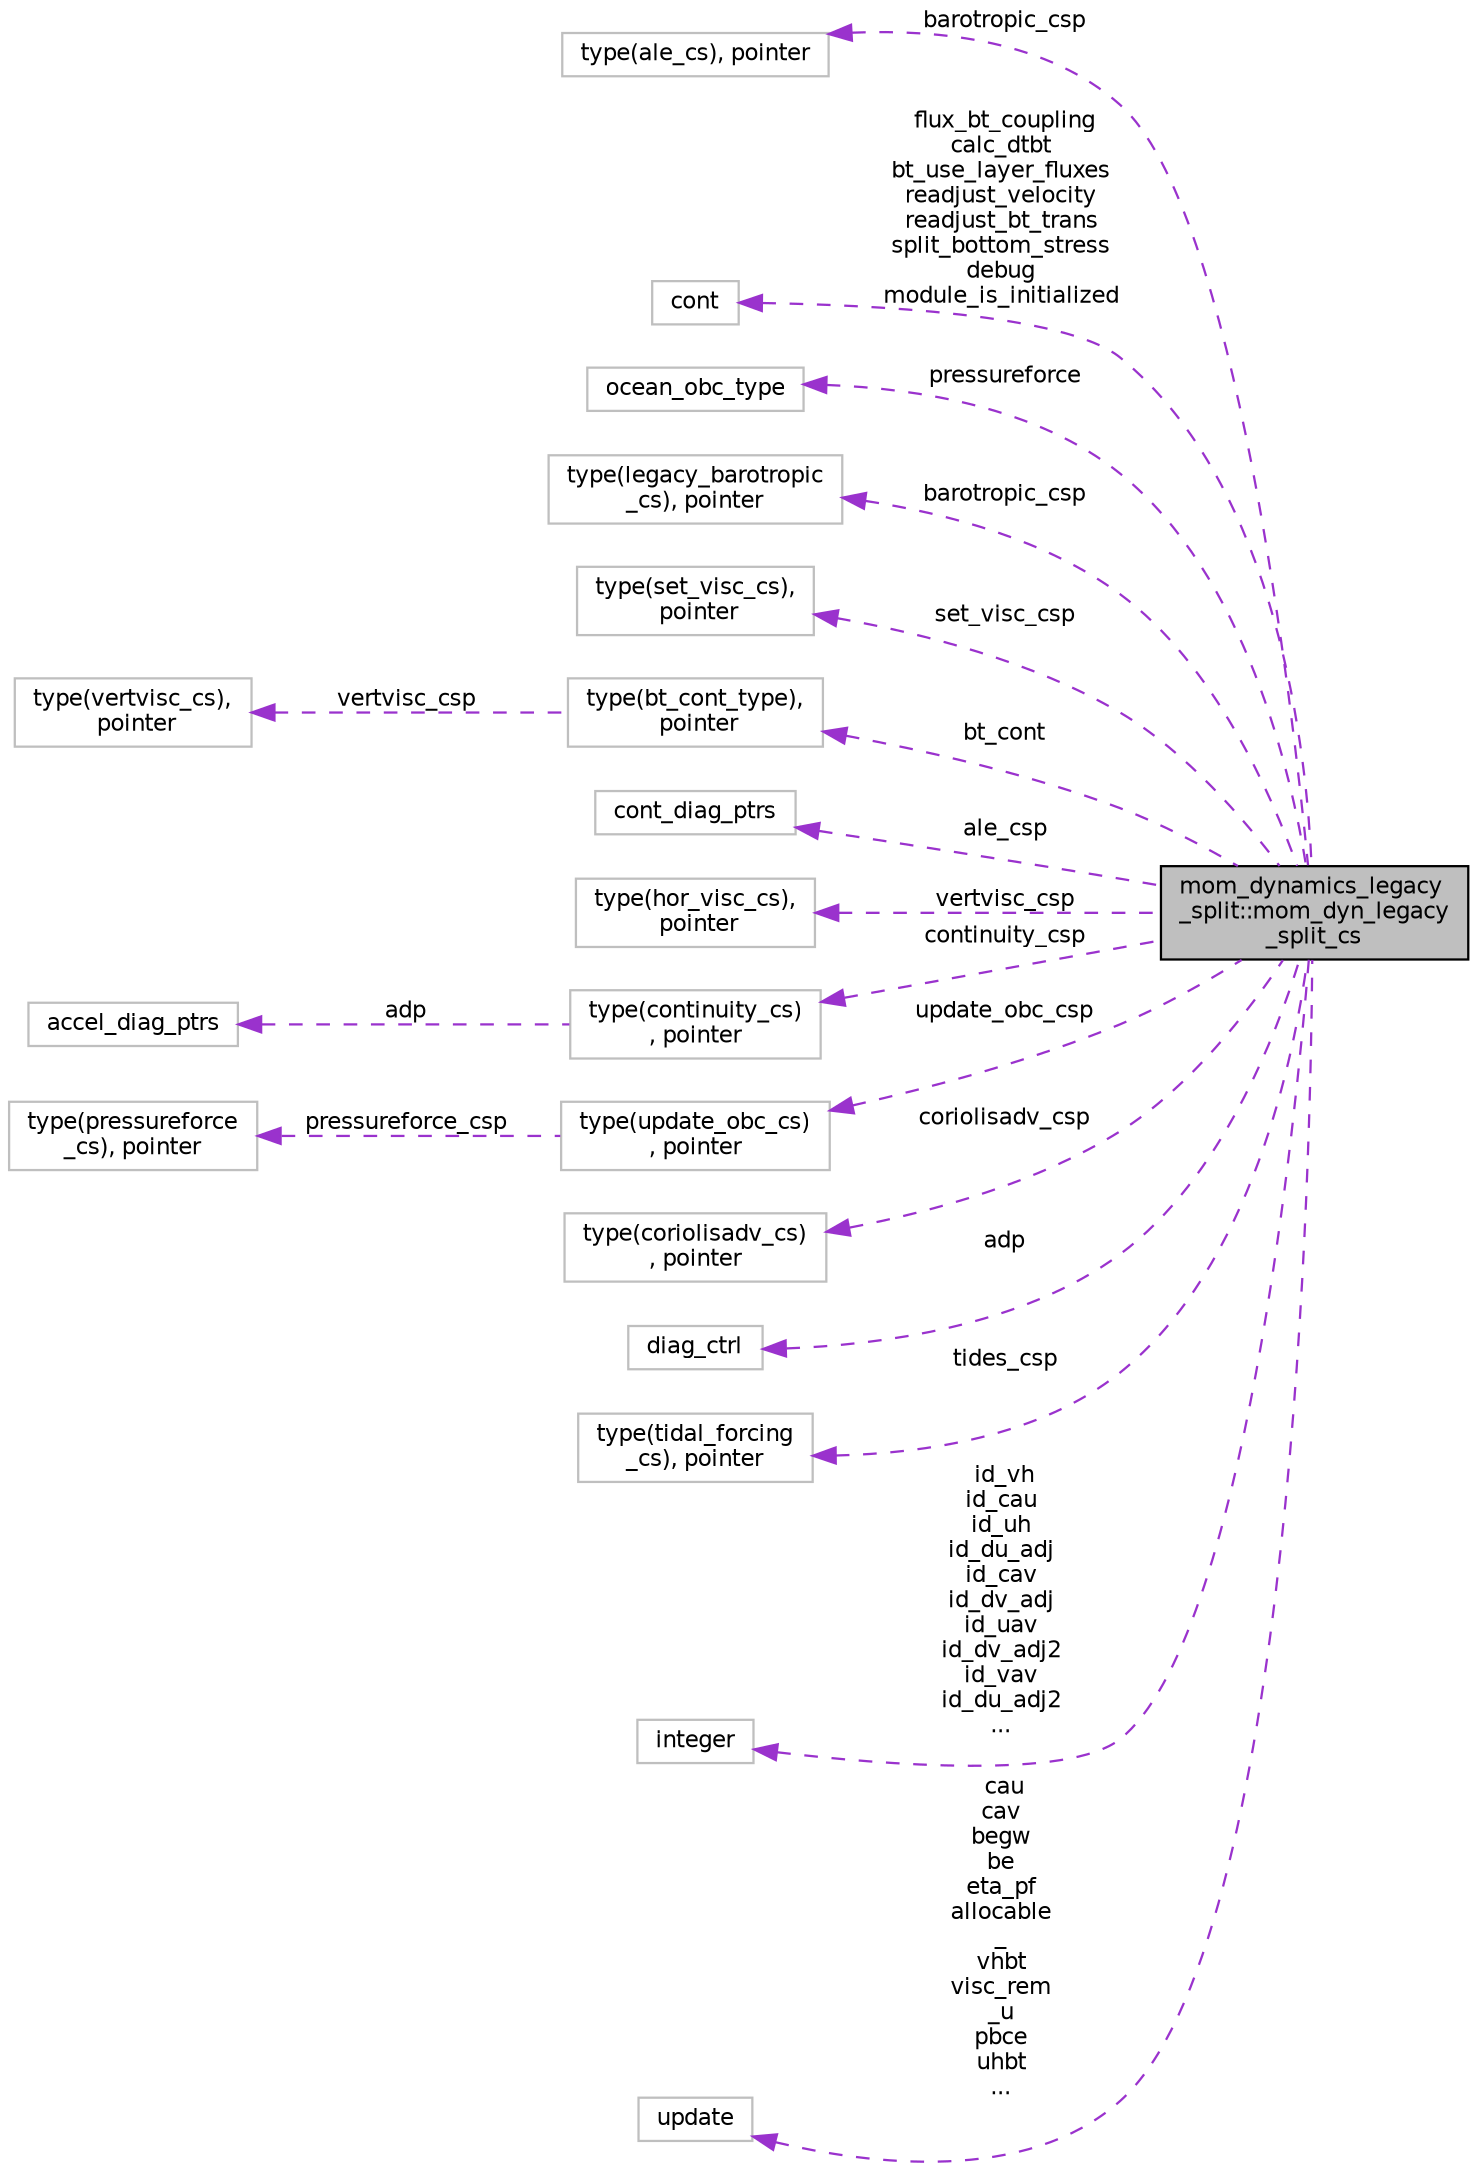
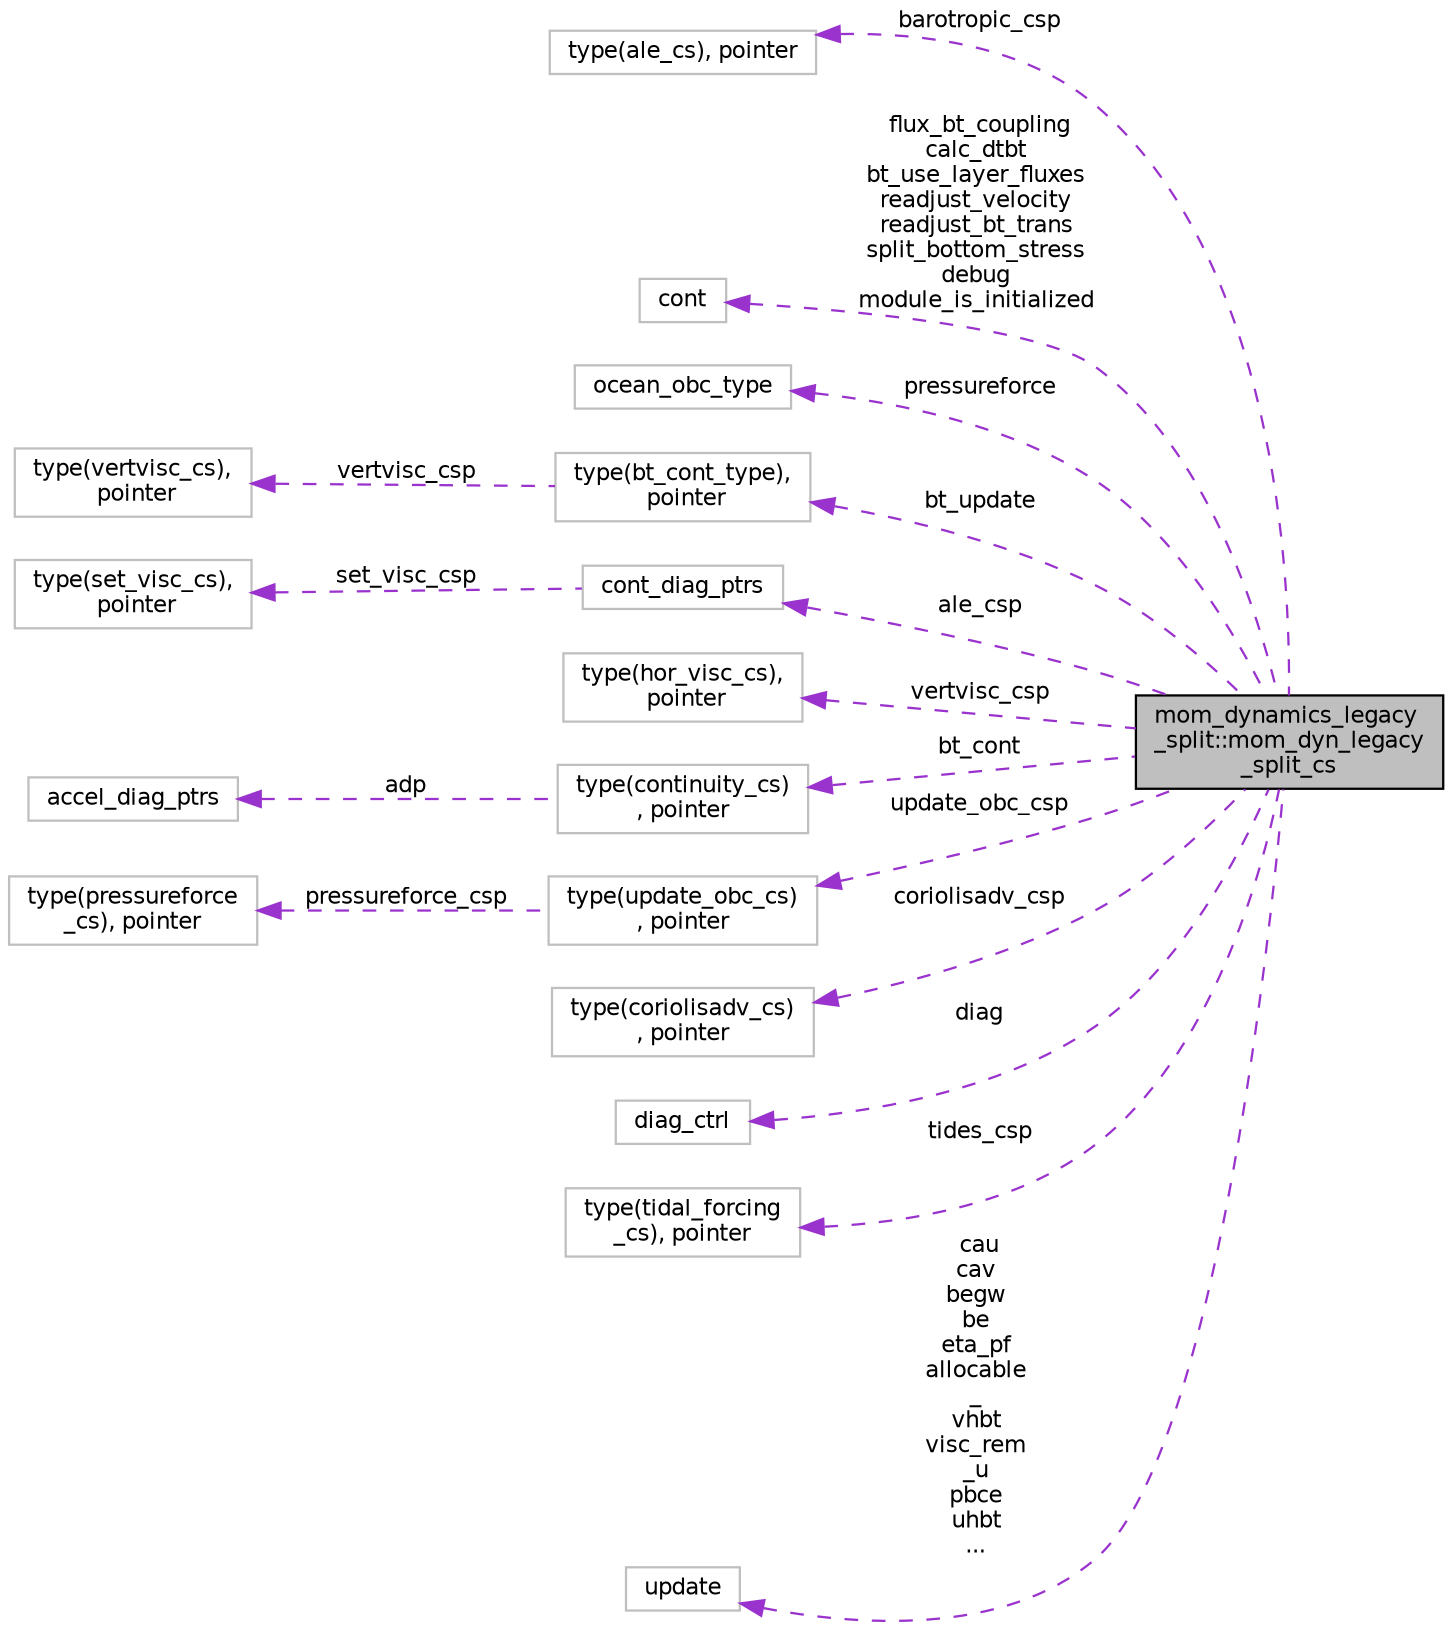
node "type(legacy_barotropic _cs), pointer": removed
edge "mom_dynamics_legacy _split::mom_dyn_legacy _split_cs" -> "type(set_visc_cs), pointer": now "cont_diag_ptrs" -> "type(set_visc_cs), pointer"
edge "mom_dynamics_legacy _split::mom_dyn_legacy _split_cs" -> "type(bt_cont_type), pointer": label " bt_cont" -> " bt_update"
edge "mom_dynamics_legacy _split::mom_dyn_legacy _split_cs" -> "type(continuity_cs) , pointer": label " continuity_csp" -> " bt_cont"
edge "mom_dynamics_legacy _split::mom_dyn_legacy _split_cs" -> "diag_ctrl": label " adp" -> " diag"
node "integer": removed
